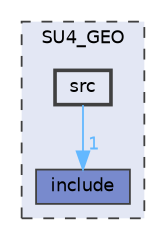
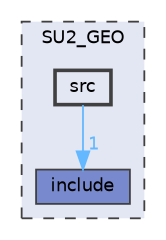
cluster "SU4_GEO": label "SU4_GEO" -> "SU2_GEO"
